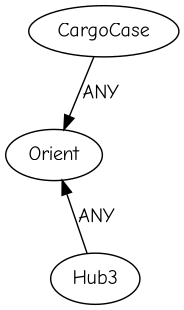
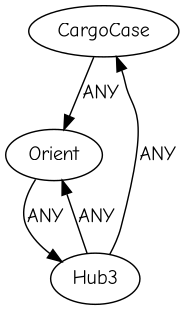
edge "Hub3" -> "CargoCase": added, label "ANY"
edge "Orient" -> "Hub3": added, label "ANY"
